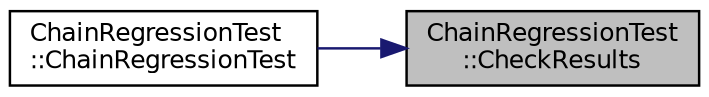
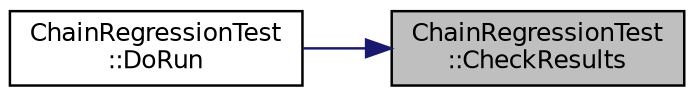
node "ChainRegressionTest ::ChainRegressionTest": label "ChainRegressionTest ::ChainRegressionTest" -> "ChainRegressionTest ::DoRun"
